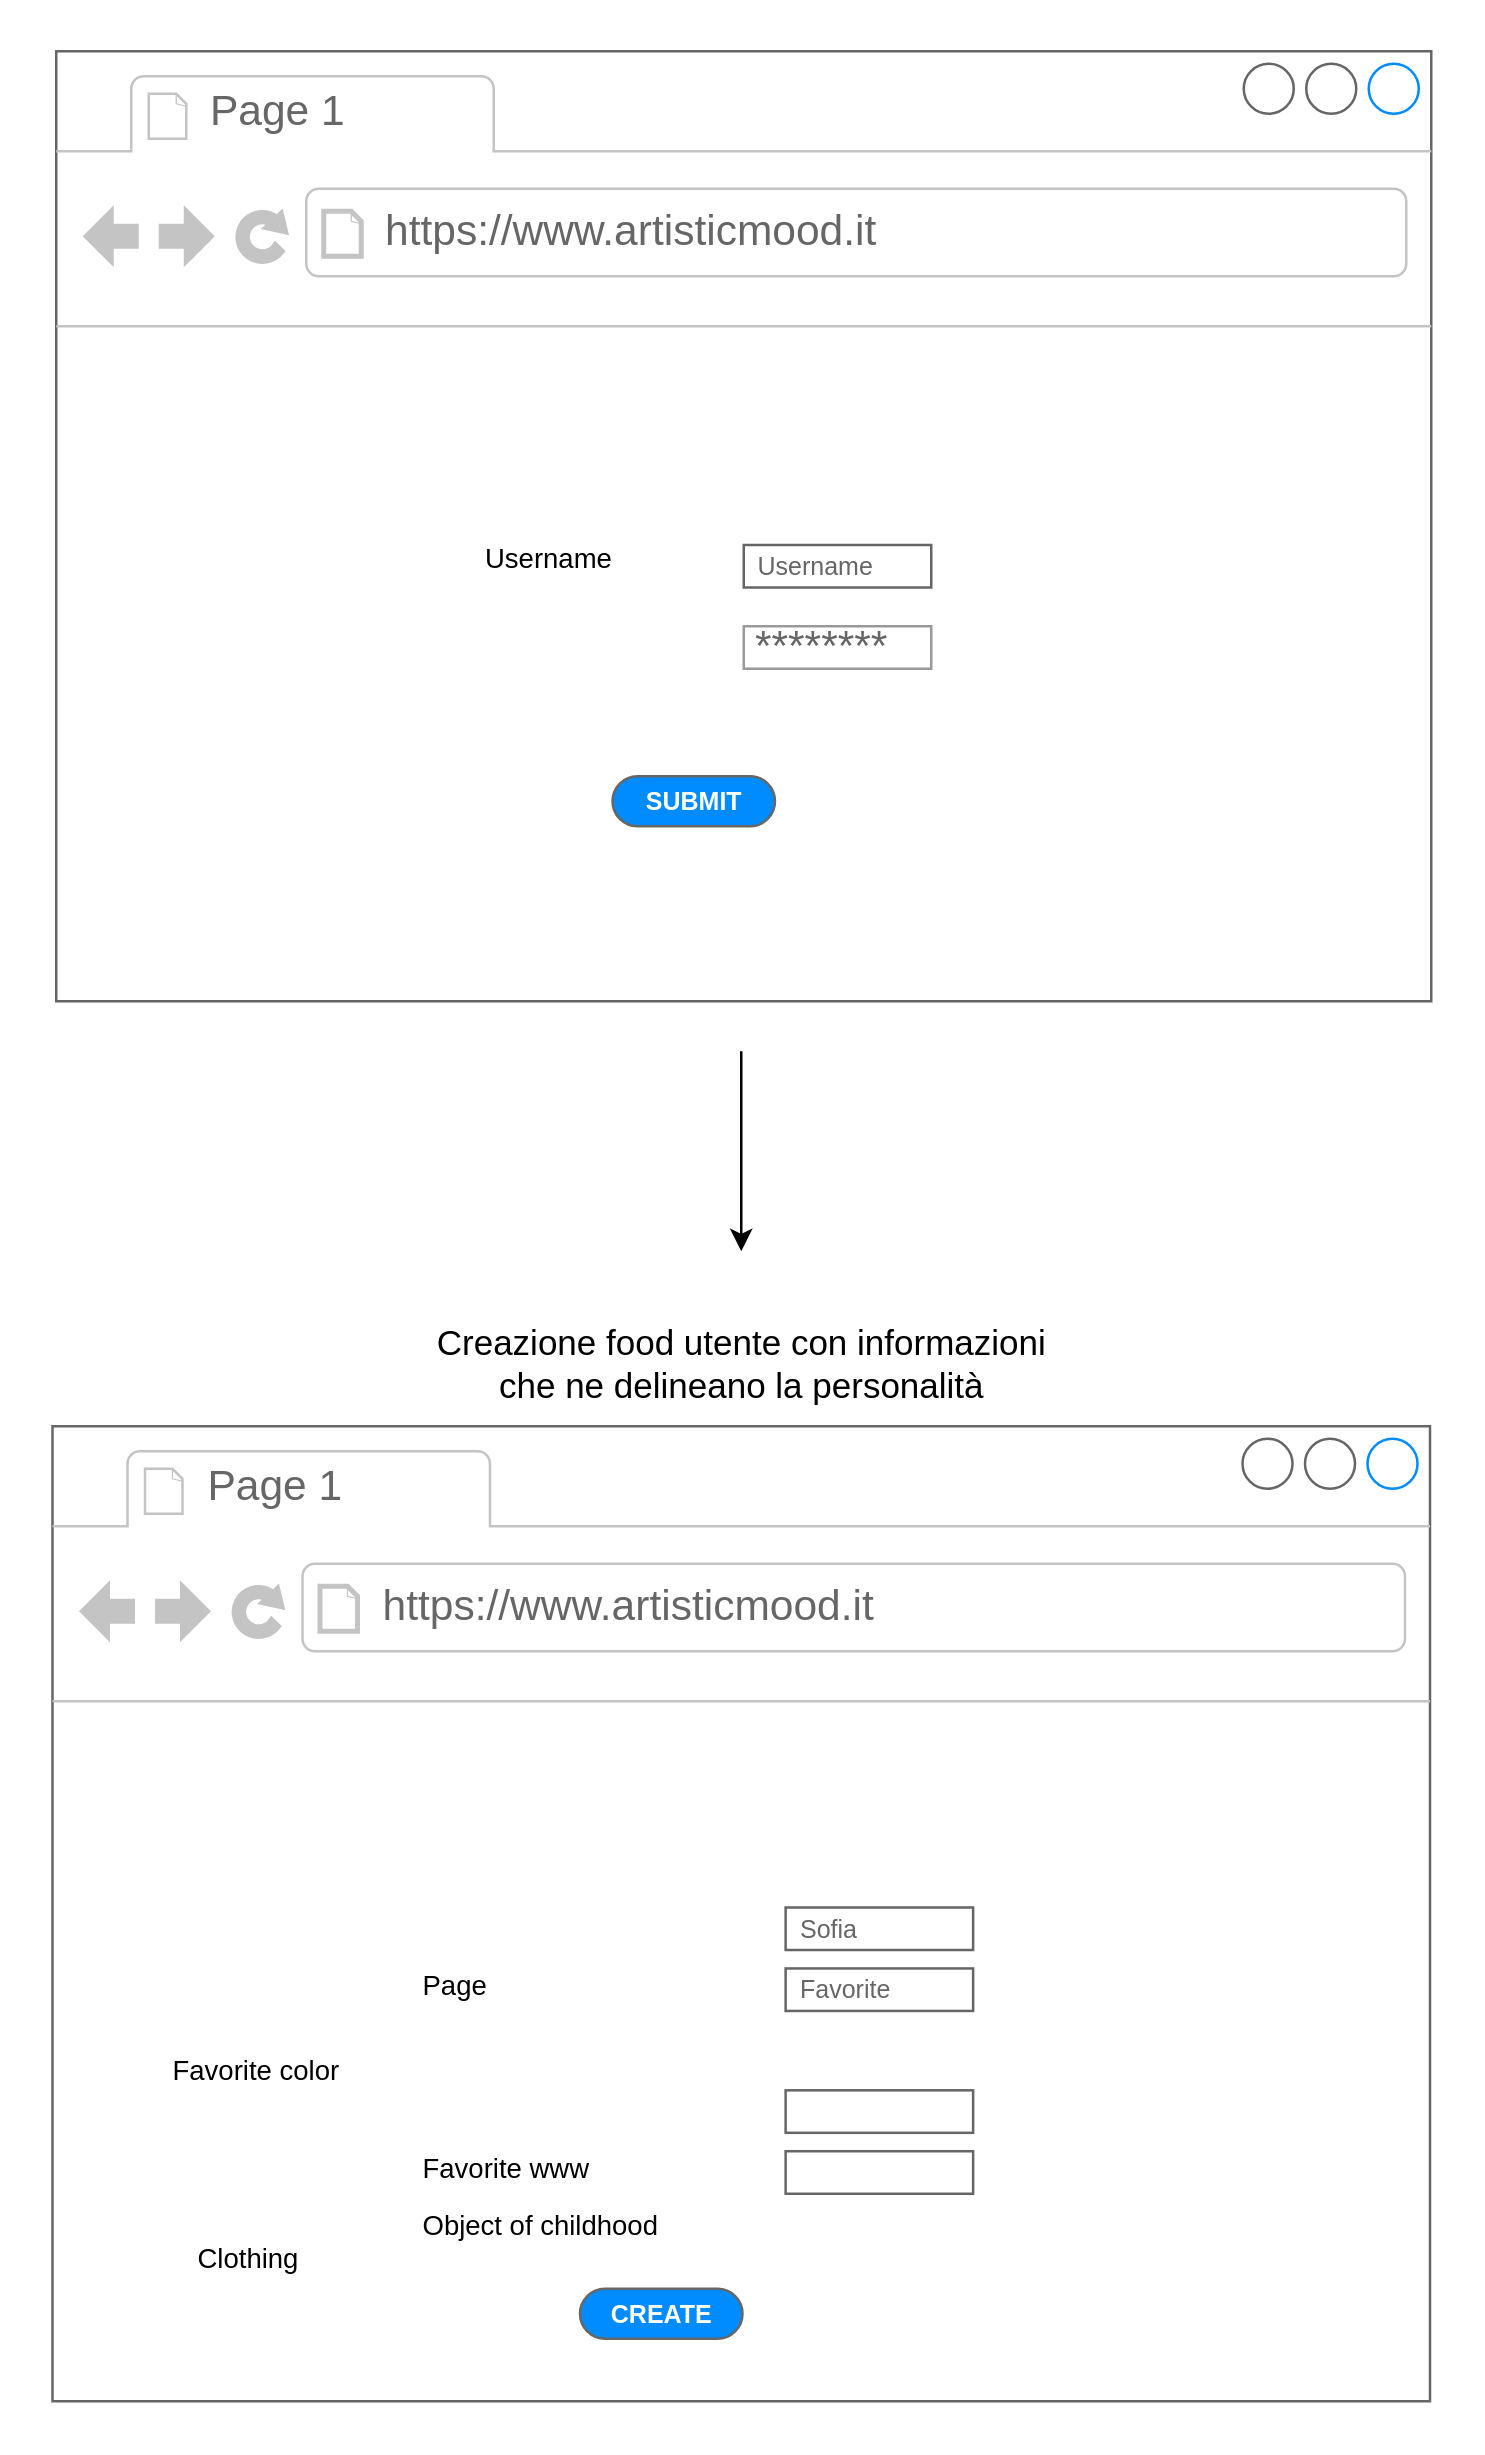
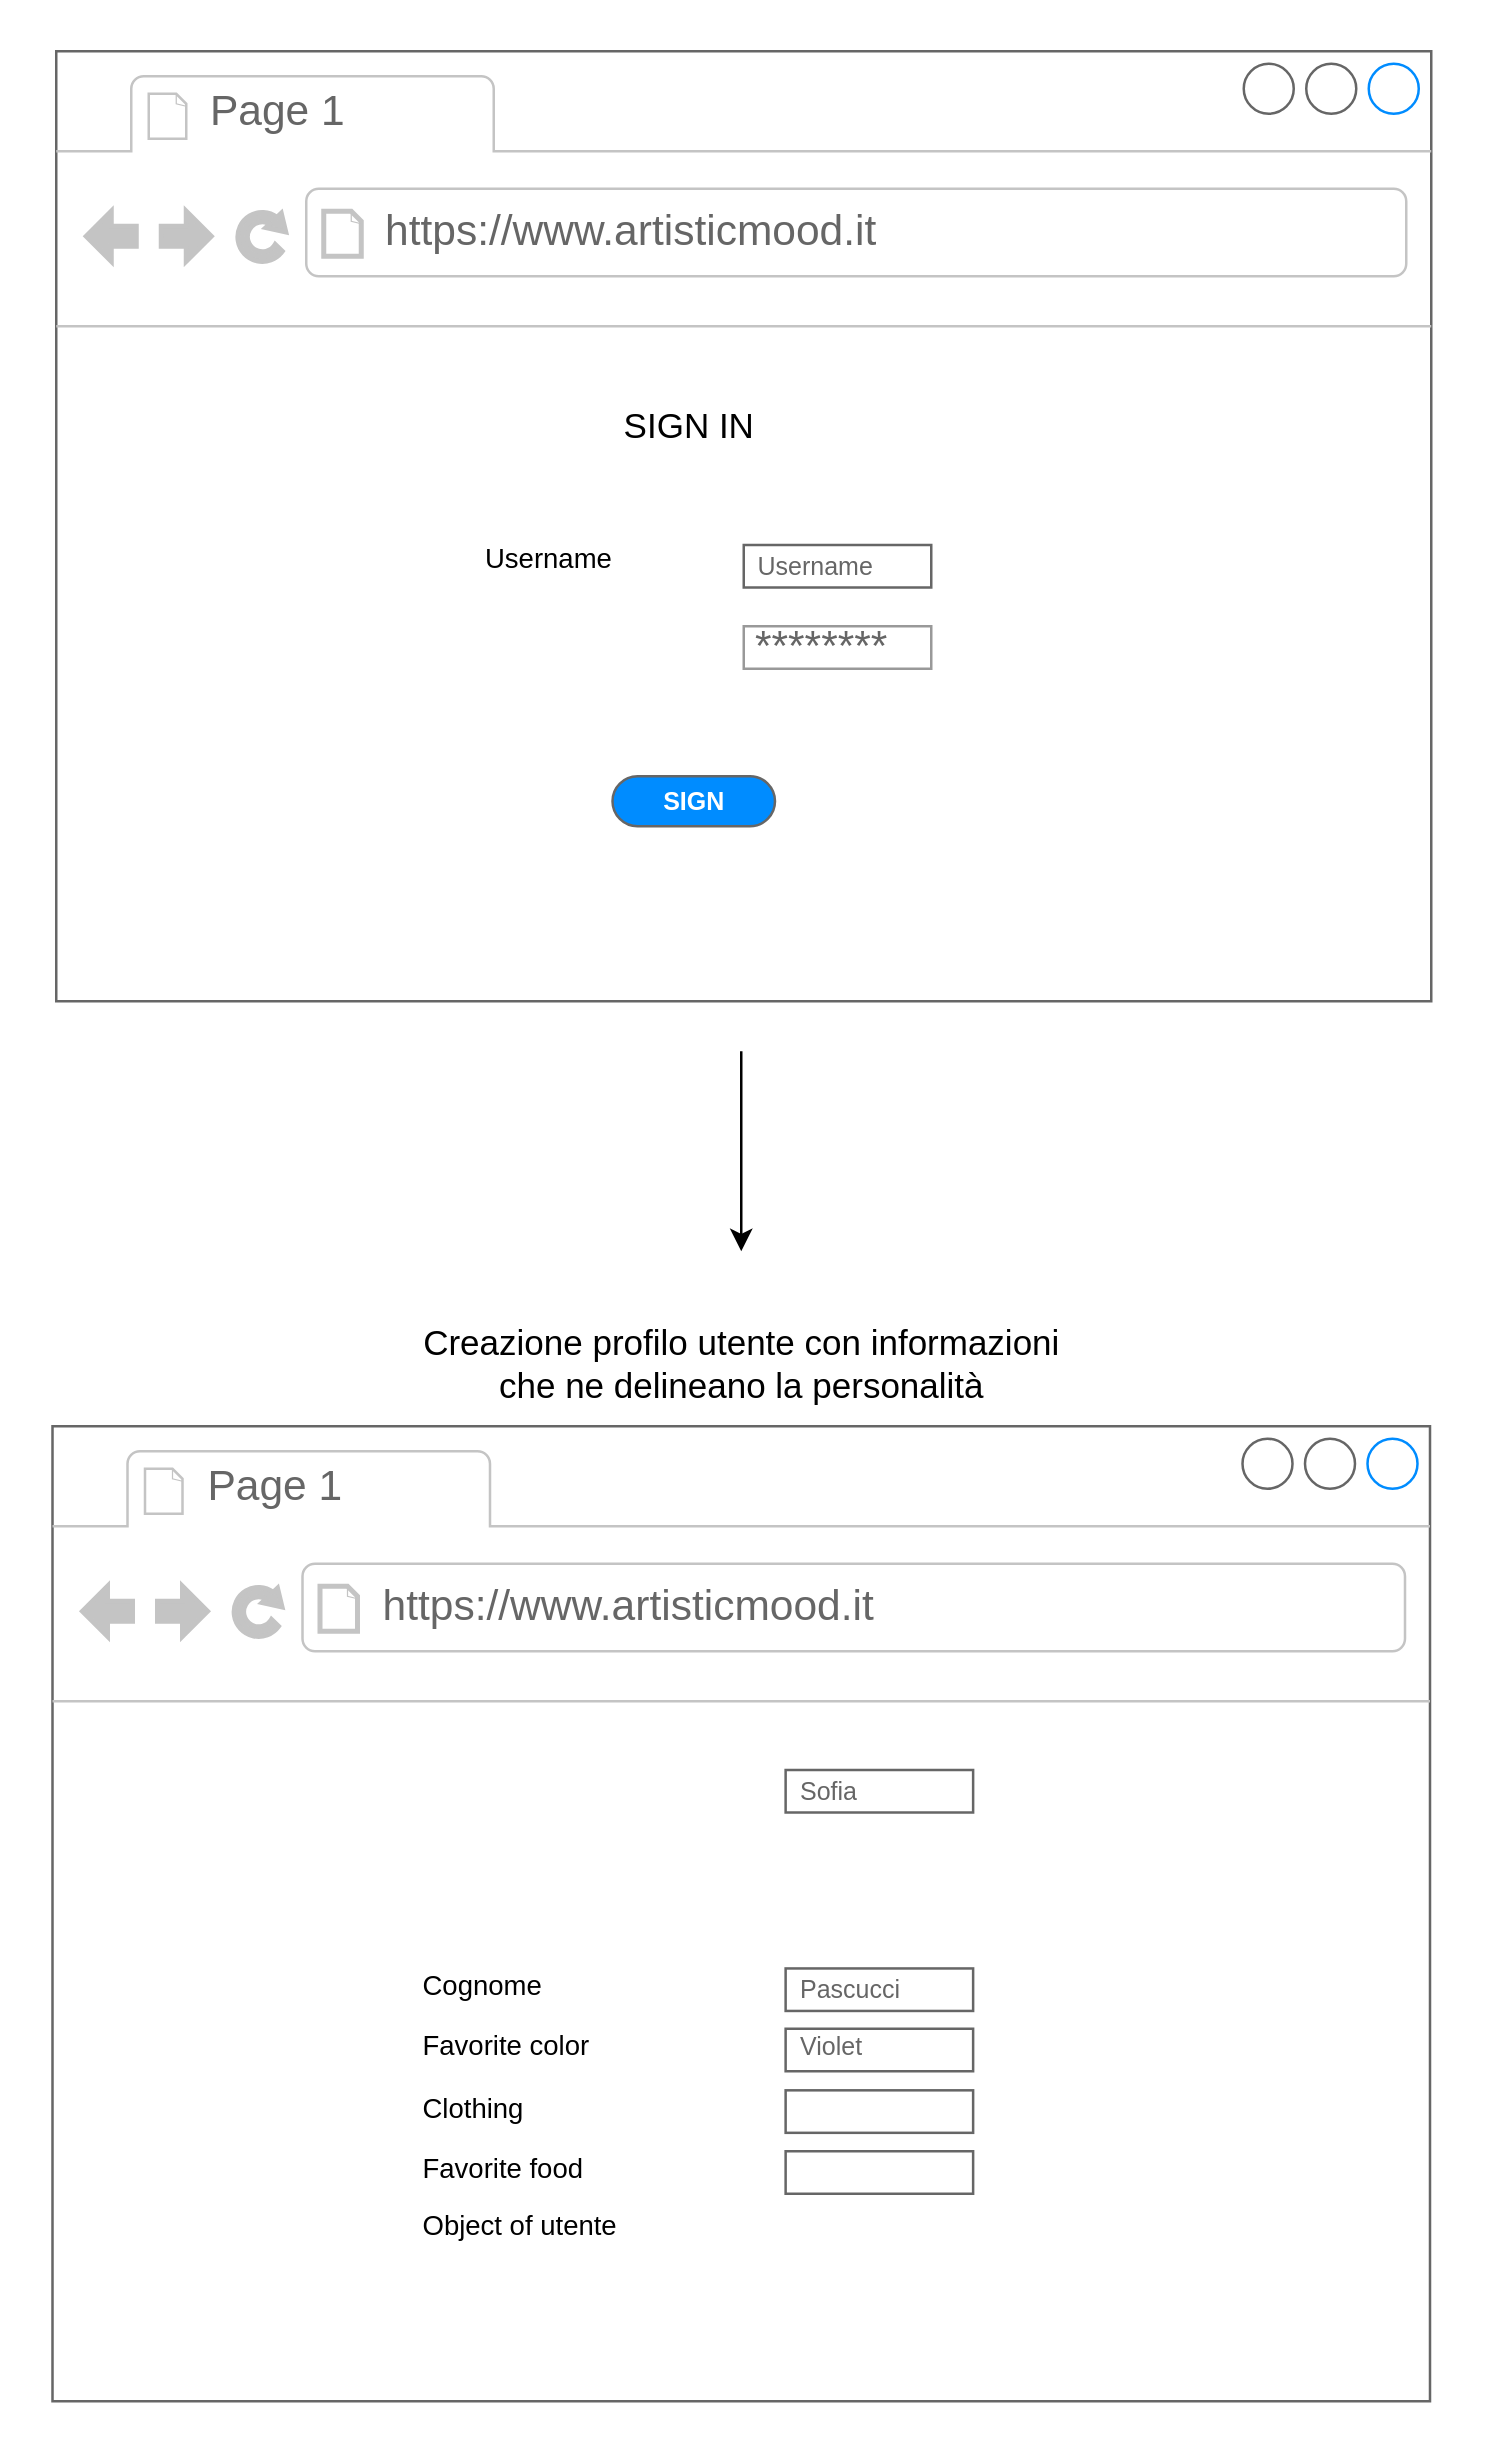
node "SIGN IN": added
node "SUBMIT": label "SUBMIT" -> "SIGN"
node "Creazione food utente con informazioni che ne delineano la personalità": label "Creazione food utente con informazioni che ne delineano la personalità" -> "Creazione profilo utente con informazioni che ne delineano la personalità"
node "Sofia": moved (879, 1929) -> (879, 1791)
node "Page": label "Page" -> "Cognome"
node "Favorite": label "Favorite" -> "Pascucci"
node "Violet": added
node "Favorite color": moved (268, 2071) -> (518, 2046)
node "Favorite www": label "Favorite www" -> "Favorite food"
node "Object of childhood": label "Object of childhood" -> "Object of utente"
node "Clothing": moved (268, 2258) -> (493, 2108)
node "CREATE": removed
